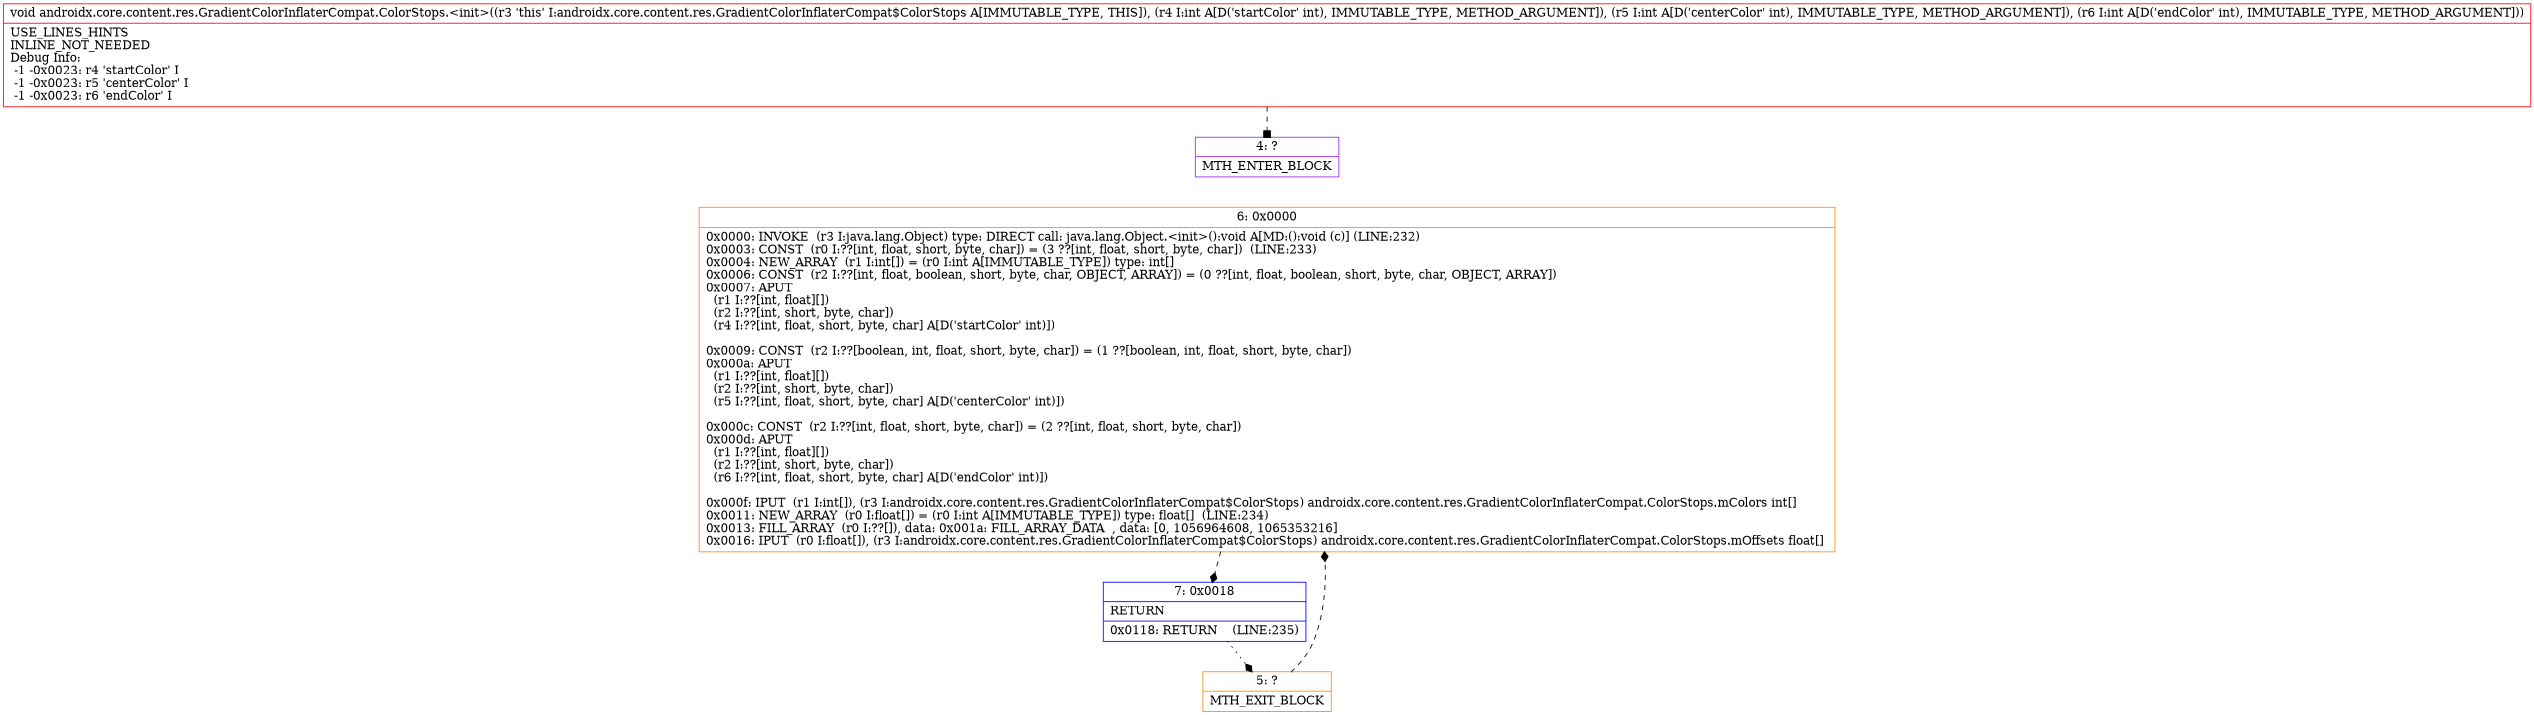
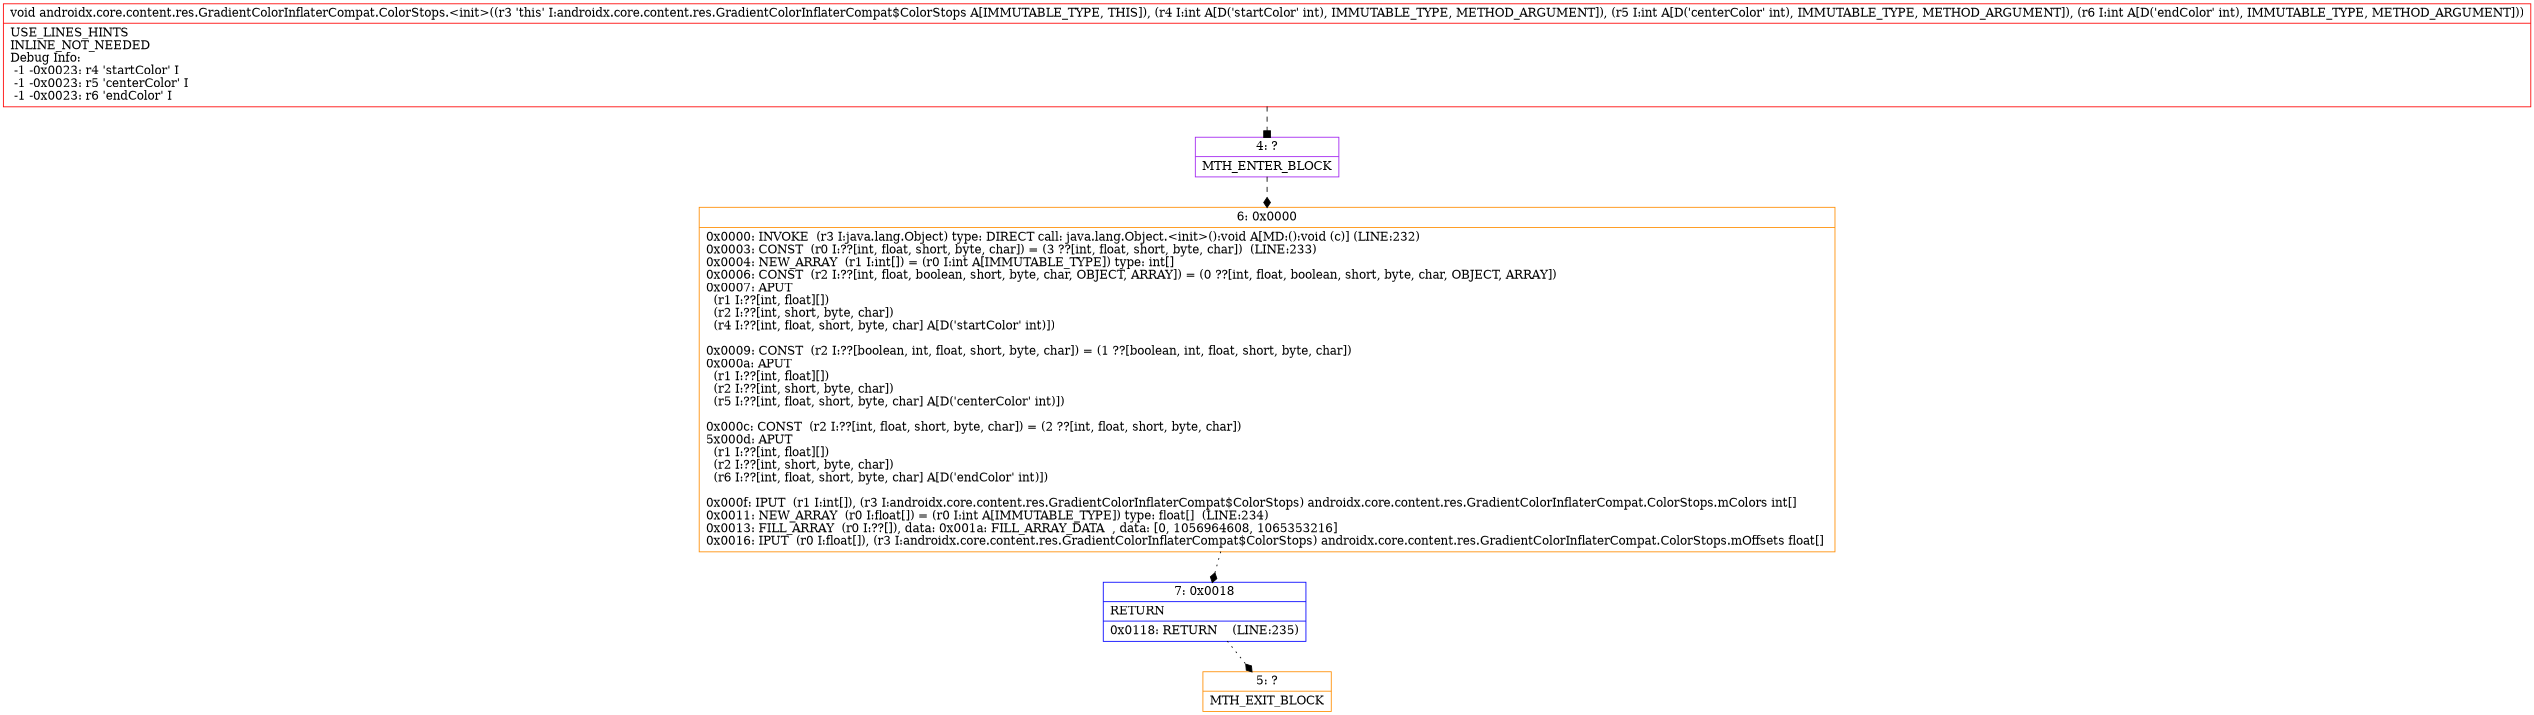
node "6: 0x0000": text "0x000d: APUT" -> "5x000d: APUT"
edge "6: 0x0000" -> "7: 0x0018": style dashed -> dotted
edge "5: ?" -> "6: 0x0000": now "4: ?" -> "6: 0x0000"
